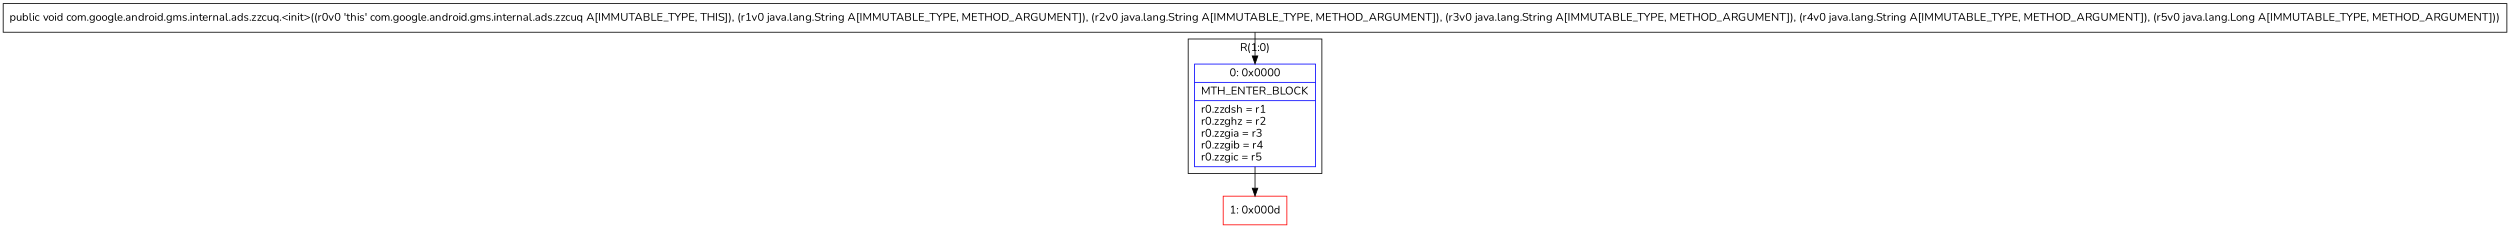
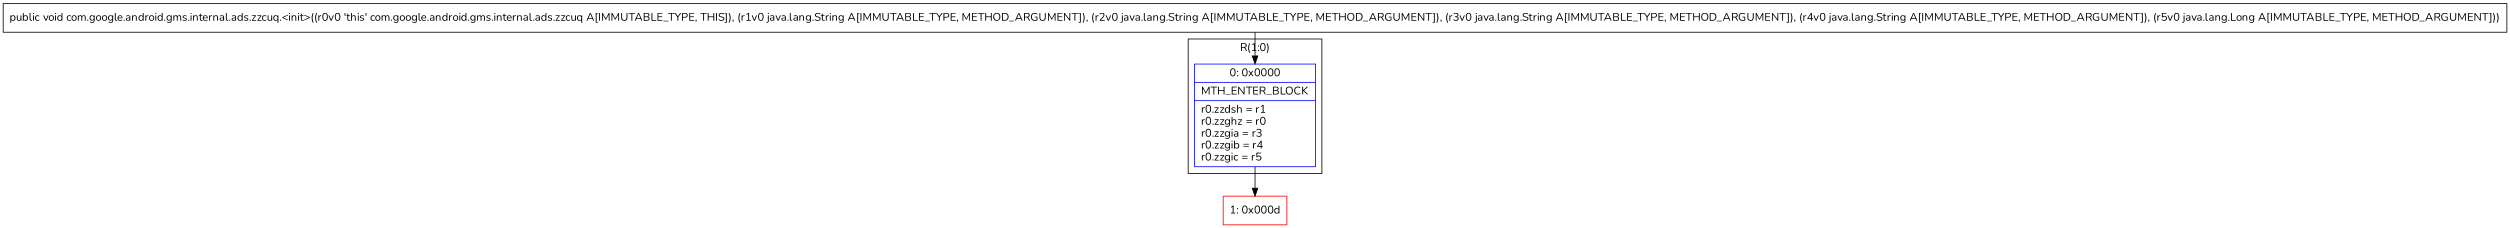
node "0: 0x0000": text "r0.zzghz = r2" -> "r0.zzghz = r0"
